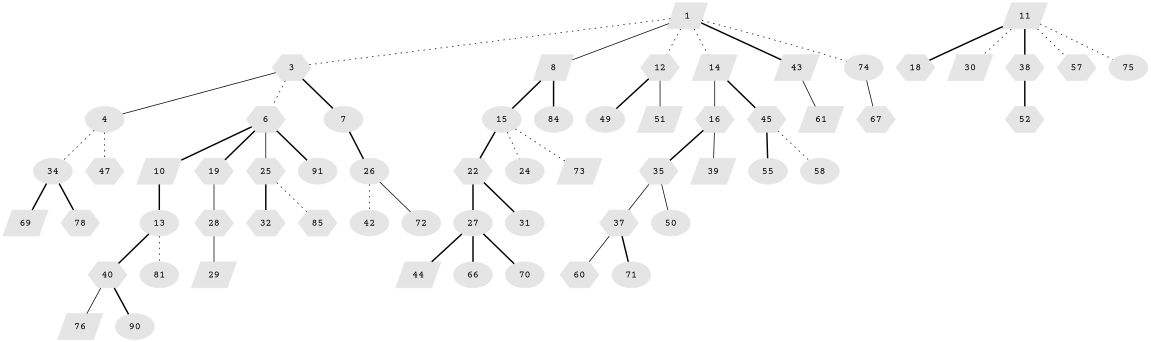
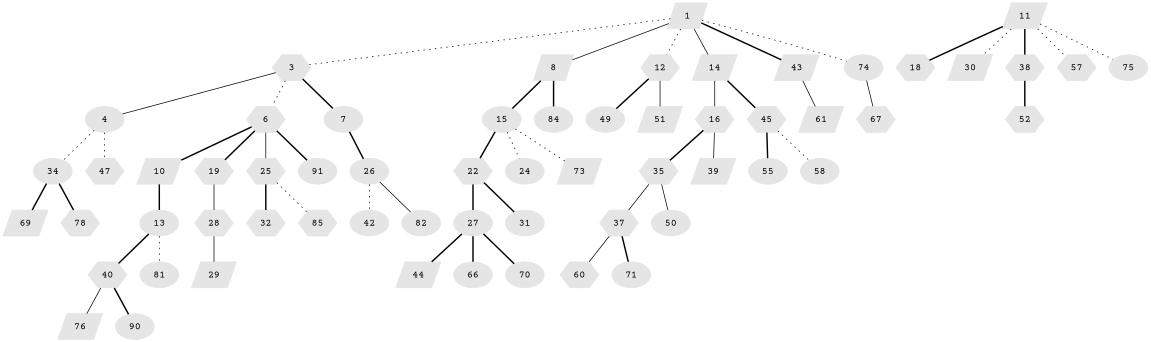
edge "1" -- "14": style dotted -> solid
node "72": label "72" -> "82"
